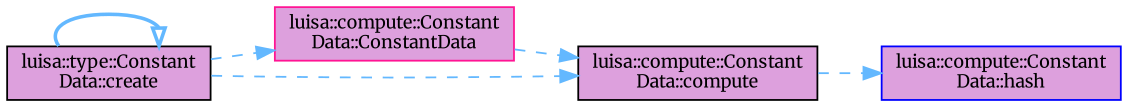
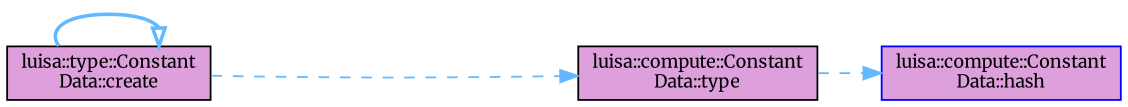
node "luisa::compute::Constant Data::ConstantData": removed
node "luisa::compute::Constant Data::compute": label "luisa::compute::Constant Data::compute" -> "luisa::compute::Constant Data::type"
